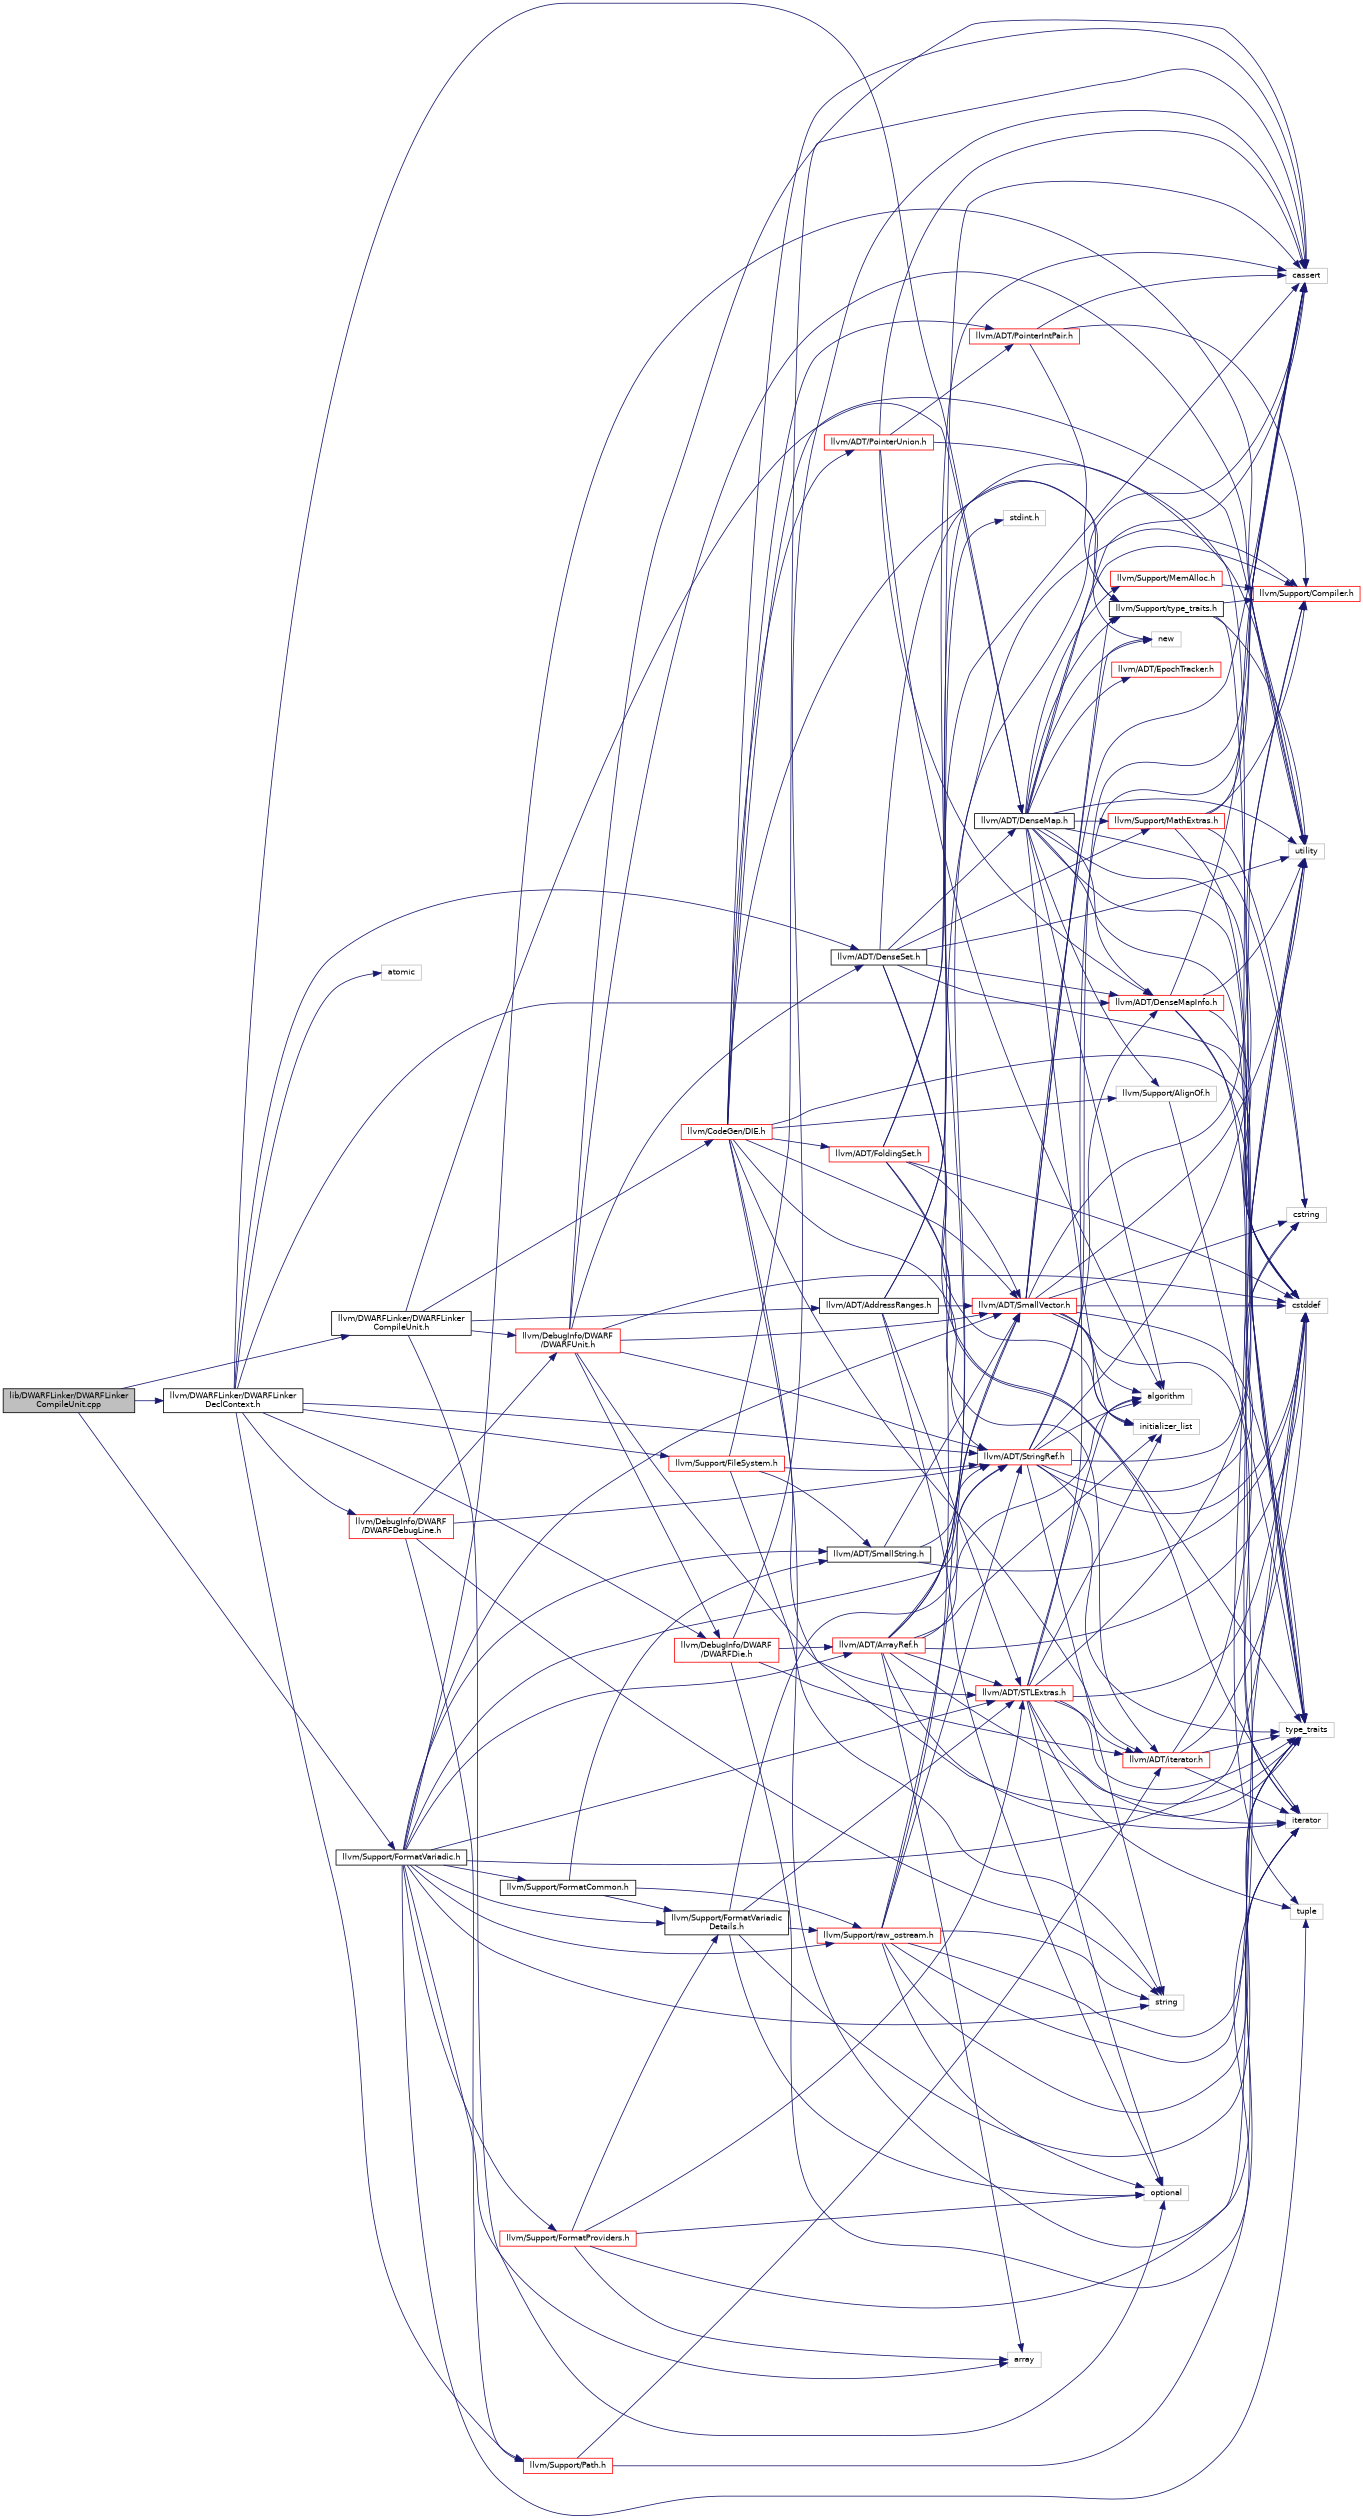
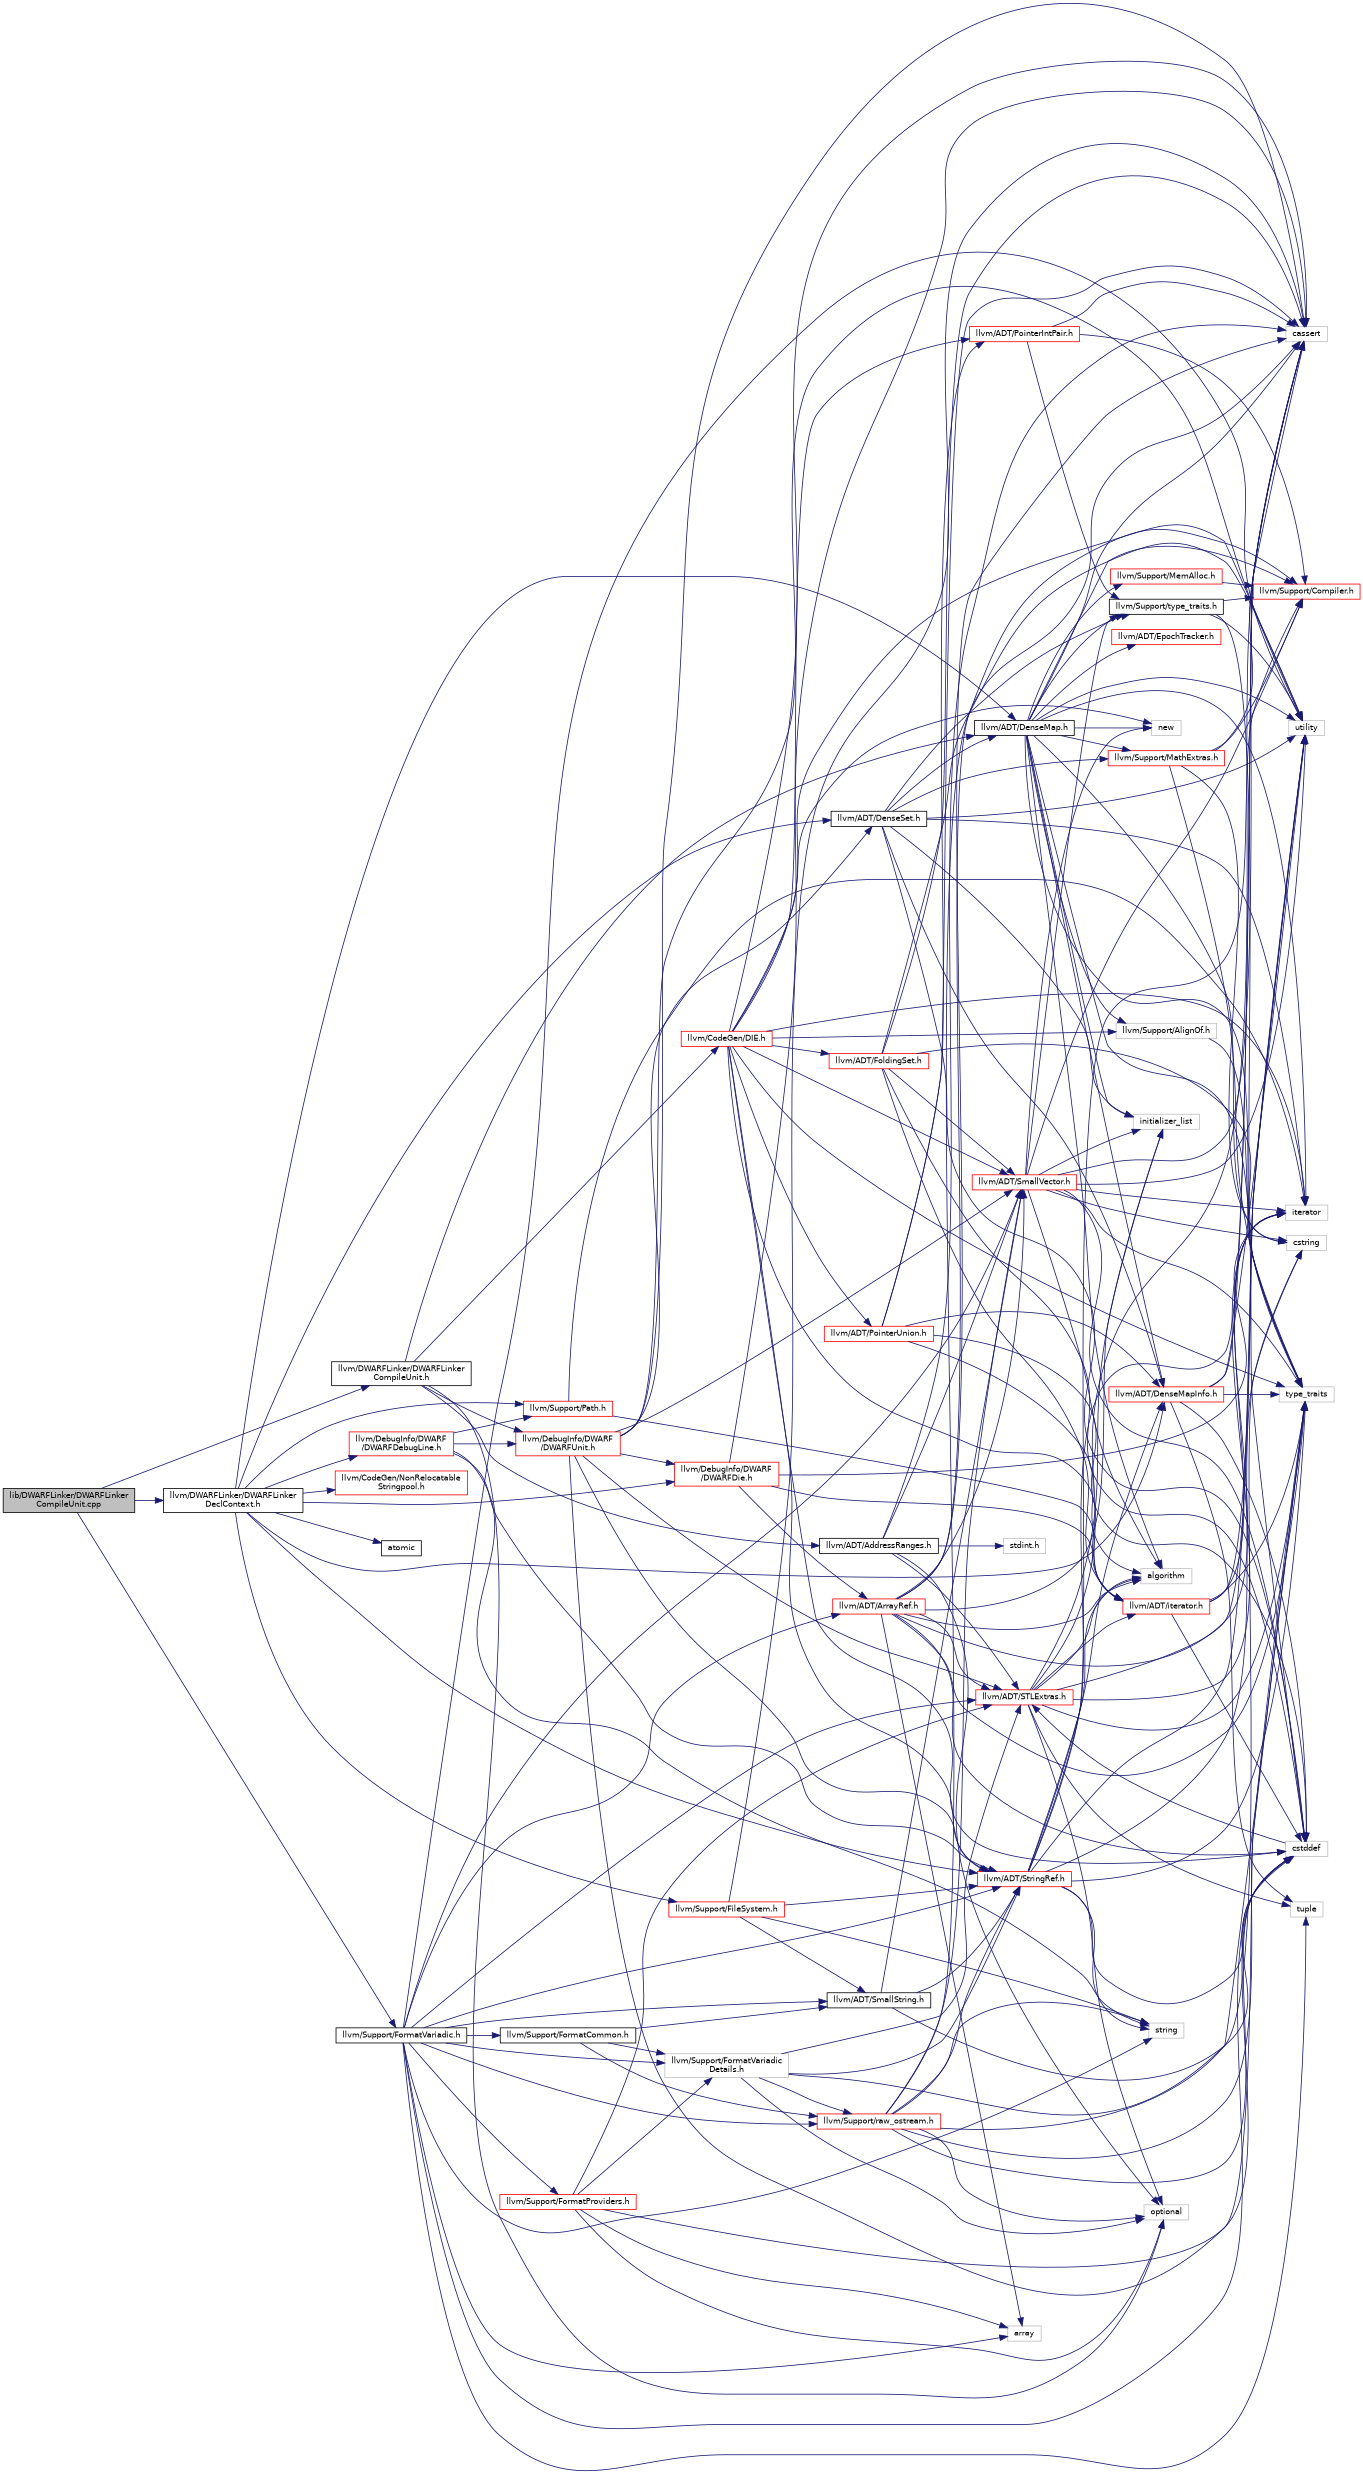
node "atomic": color grey75 -> black
node "llvm/CodeGen/NonRelocatable Stringpool.h": added
edge "llvm/ADT/STLExtras.h" -> "cstddef": reversed
node "llvm/Support/FormatVariadic Details.h": color black -> grey75
